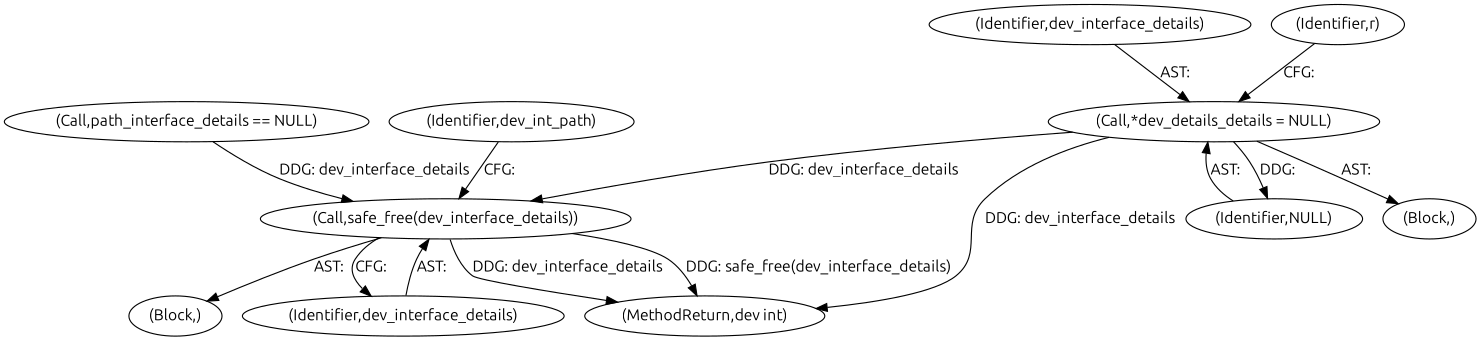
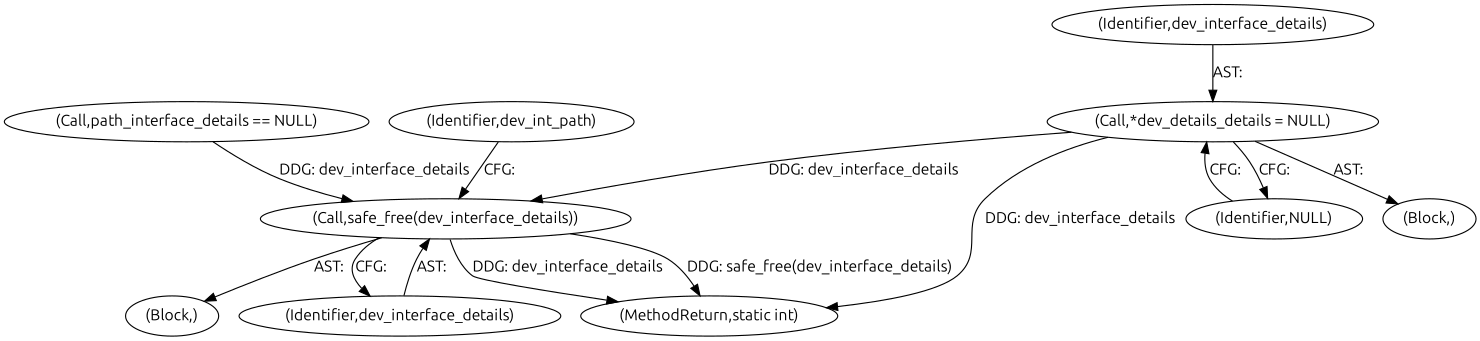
node "(Identifier,r)": removed
edge "(Identifier,NULL)" -> "(Call,*dev_details_details = NULL)": label "AST: " -> "CFG: "
edge "(Call,*dev_details_details = NULL)" -> "(Identifier,NULL)": label "DDG: " -> "CFG: "
node "(MethodReturn,dev int)": label "(MethodReturn,dev int)" -> "(MethodReturn,static int)"
